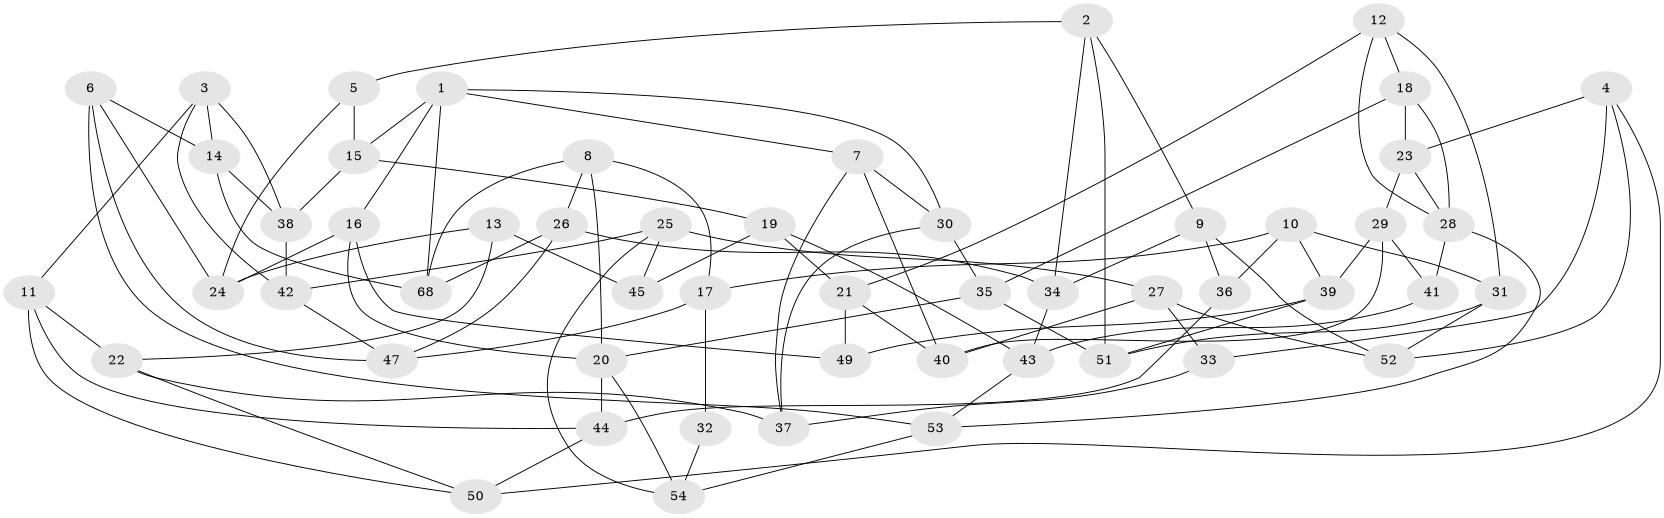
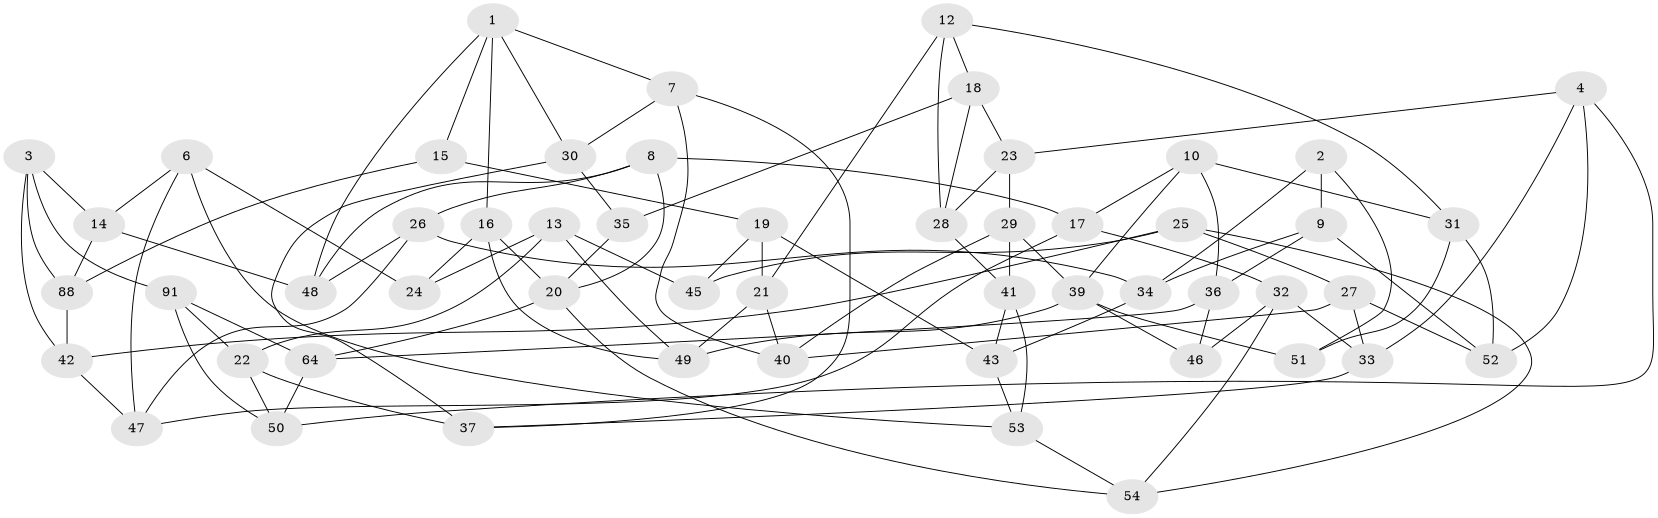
node "5": removed
node "38": label "38" -> "88"
node "11": label "11" -> "91"
node "68": label "68" -> "48"
edge "13" -- "49": added
edge "35" -- "51": removed
edge "32" -- "33": added
node "46": added
edge "28" -- "53": now "41" -- "53"
node "44": label "44" -> "64"
